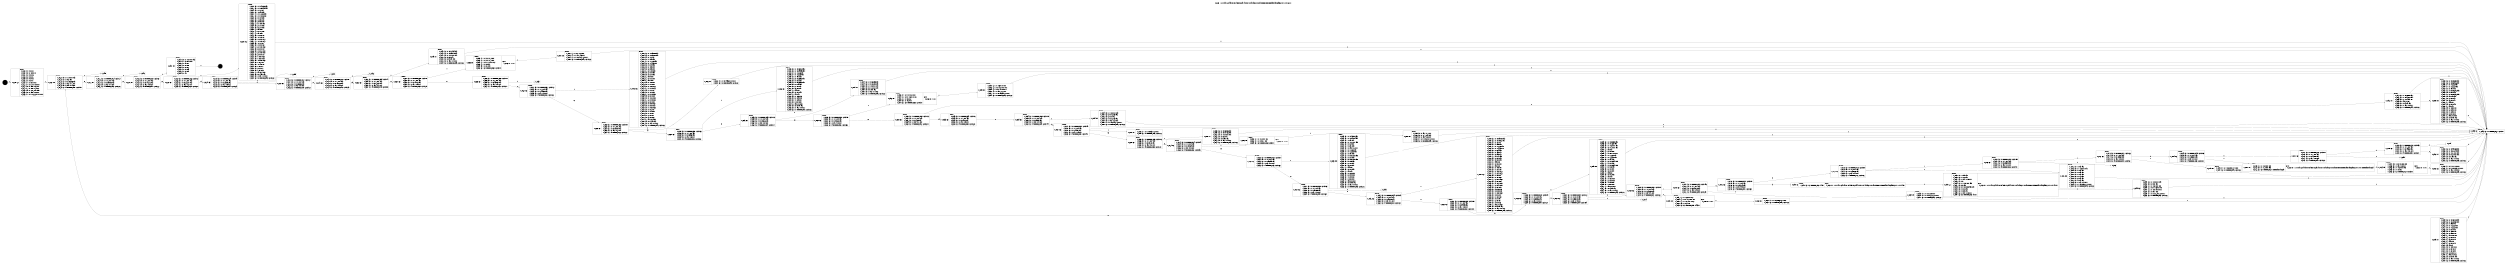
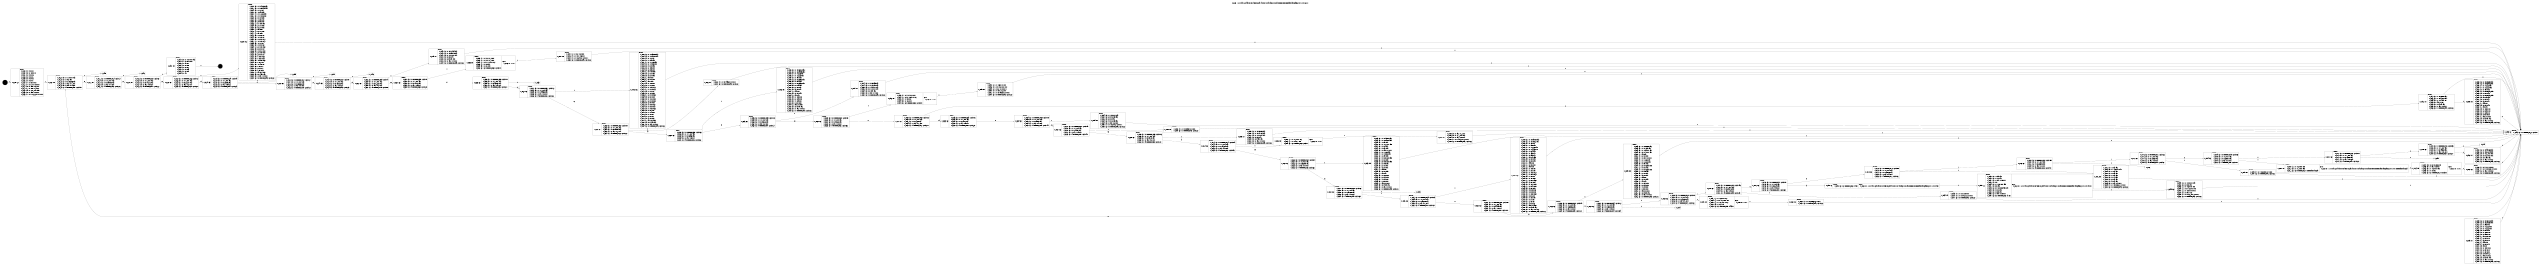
edge "0x401617 [25]" -> "0x401eea [5]": now "0x401c12 [12]" -> "0x401eea [5]"
